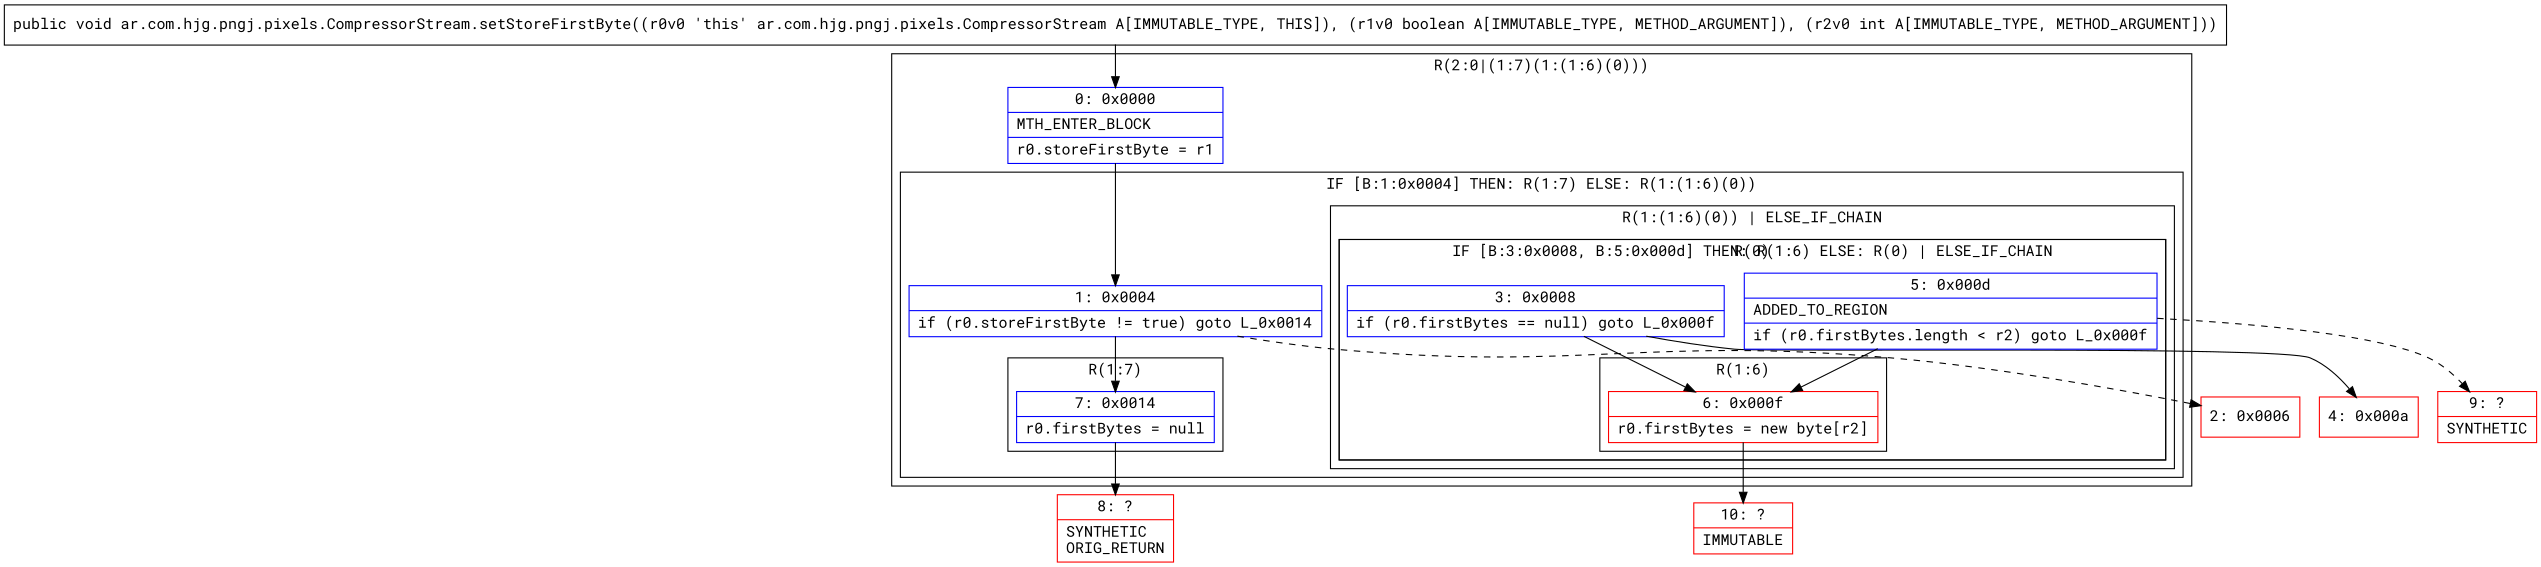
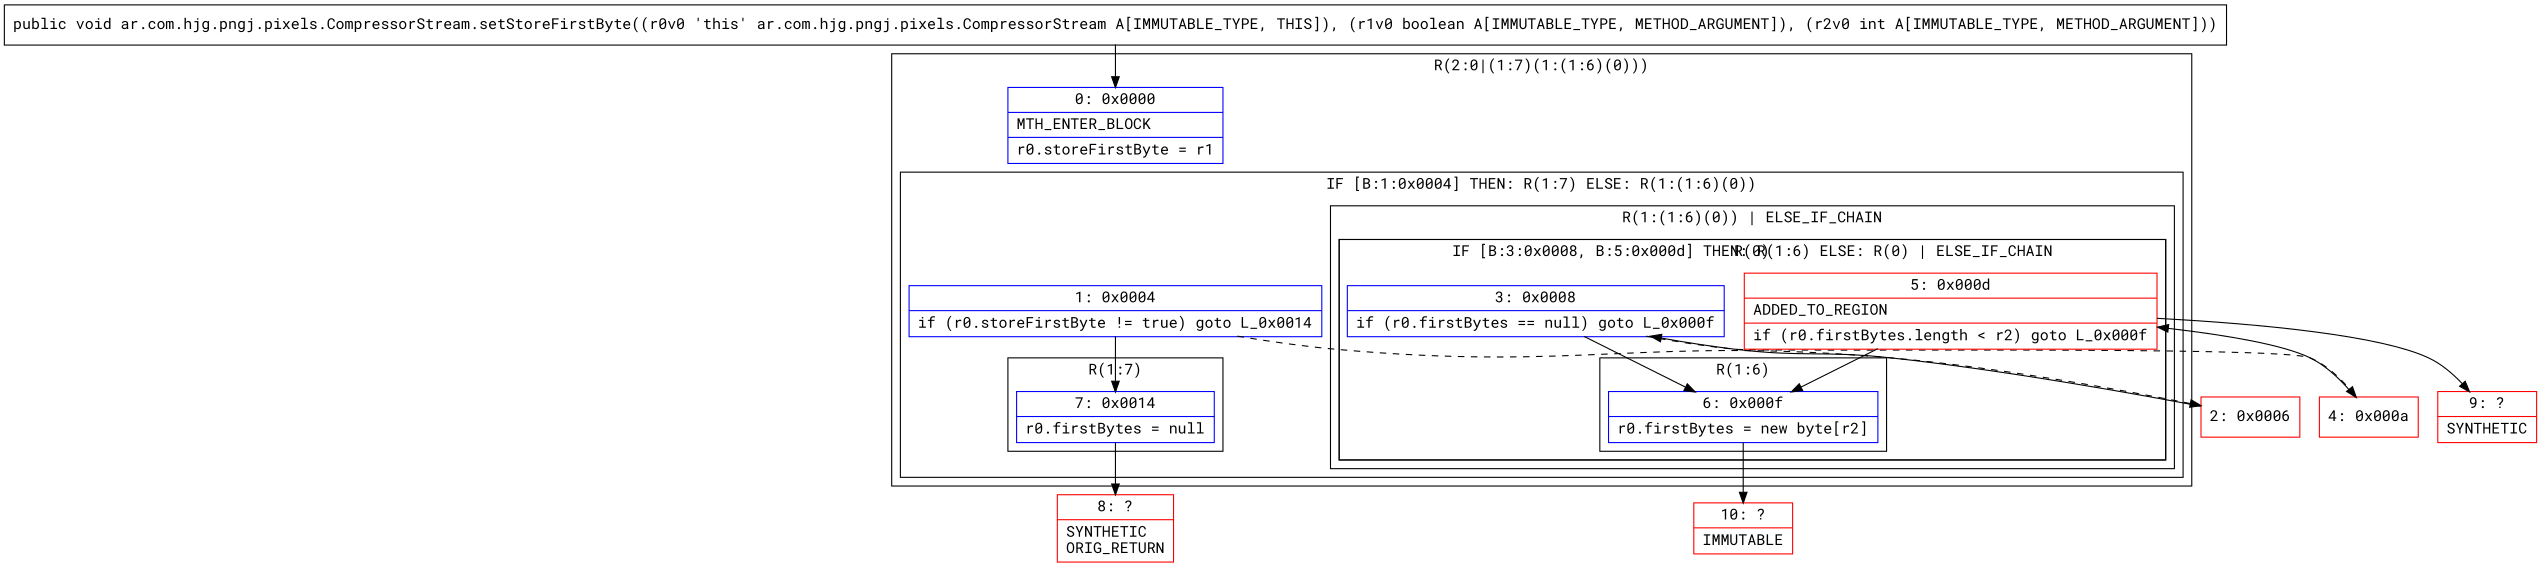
edge "0: 0x0000" -> "1: 0x0004": removed
node "5: 0x000d": color blue -> red
edge "5: 0x000d" -> "9: ?": style dashed -> solid
edge "4: 0x000a" -> "5: 0x000d": added
edge "3: 0x0008" -> "4: 0x000a": style solid -> dashed
edge "2: 0x0006" -> "3: 0x0008": added
node "6: 0x000f": color red -> blue
